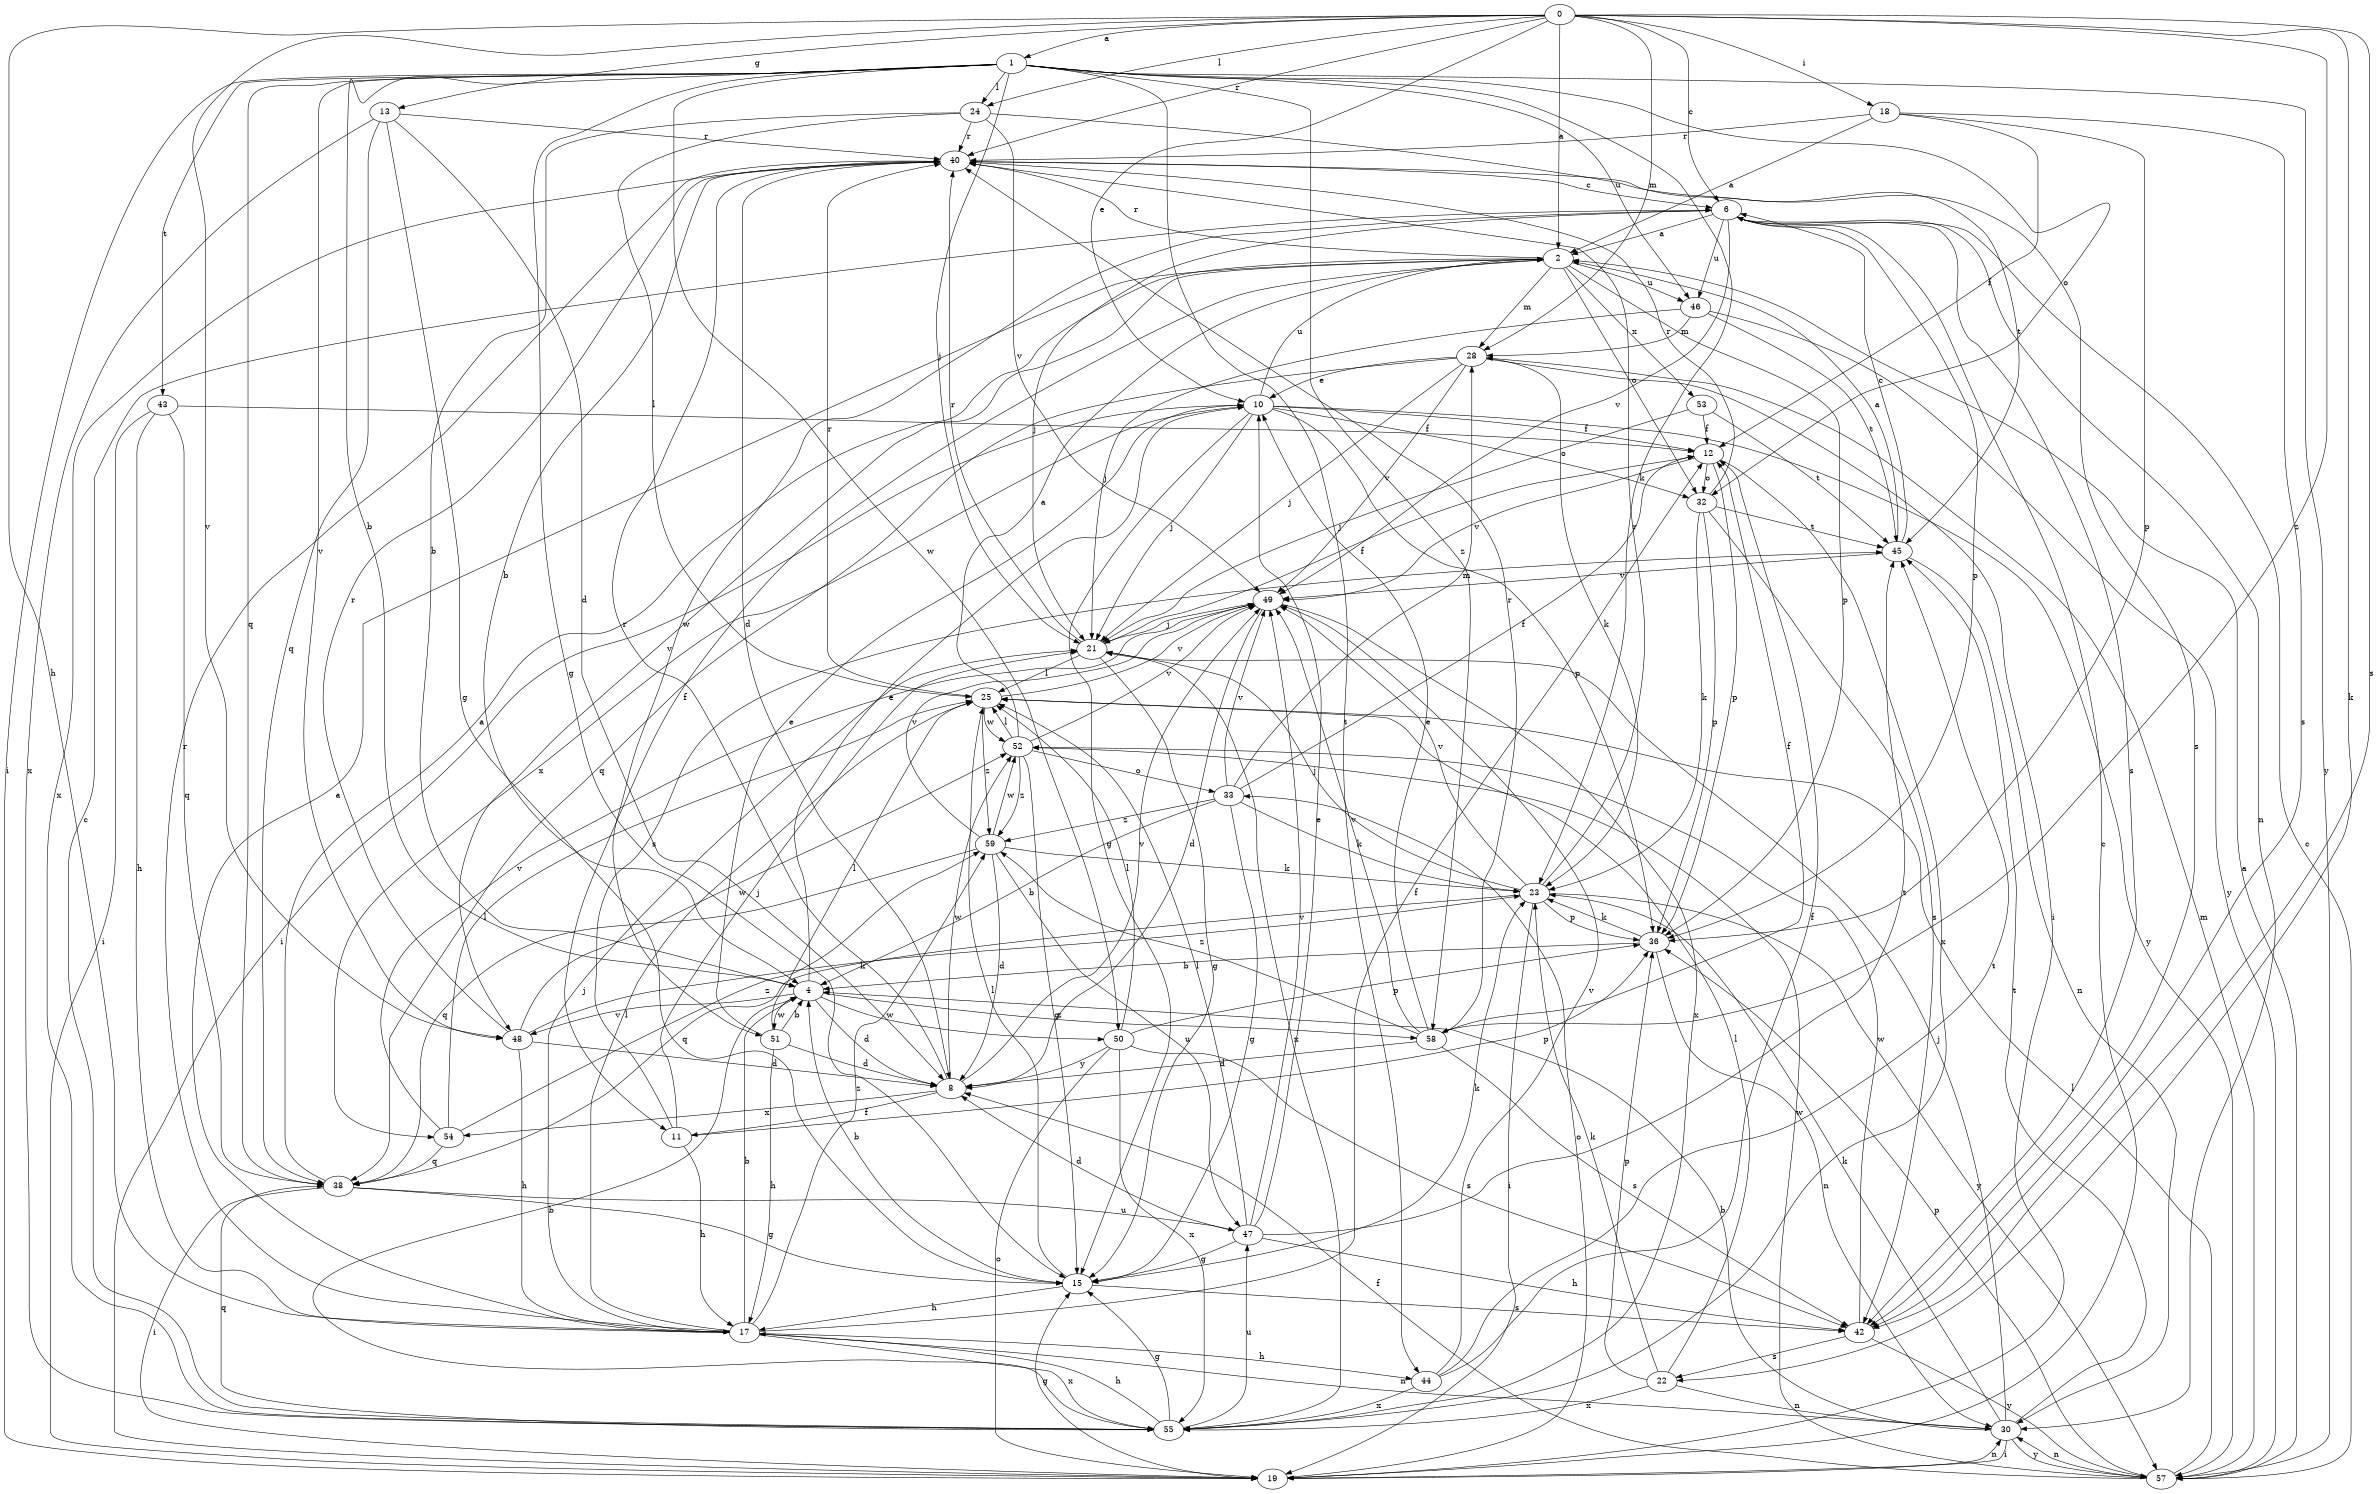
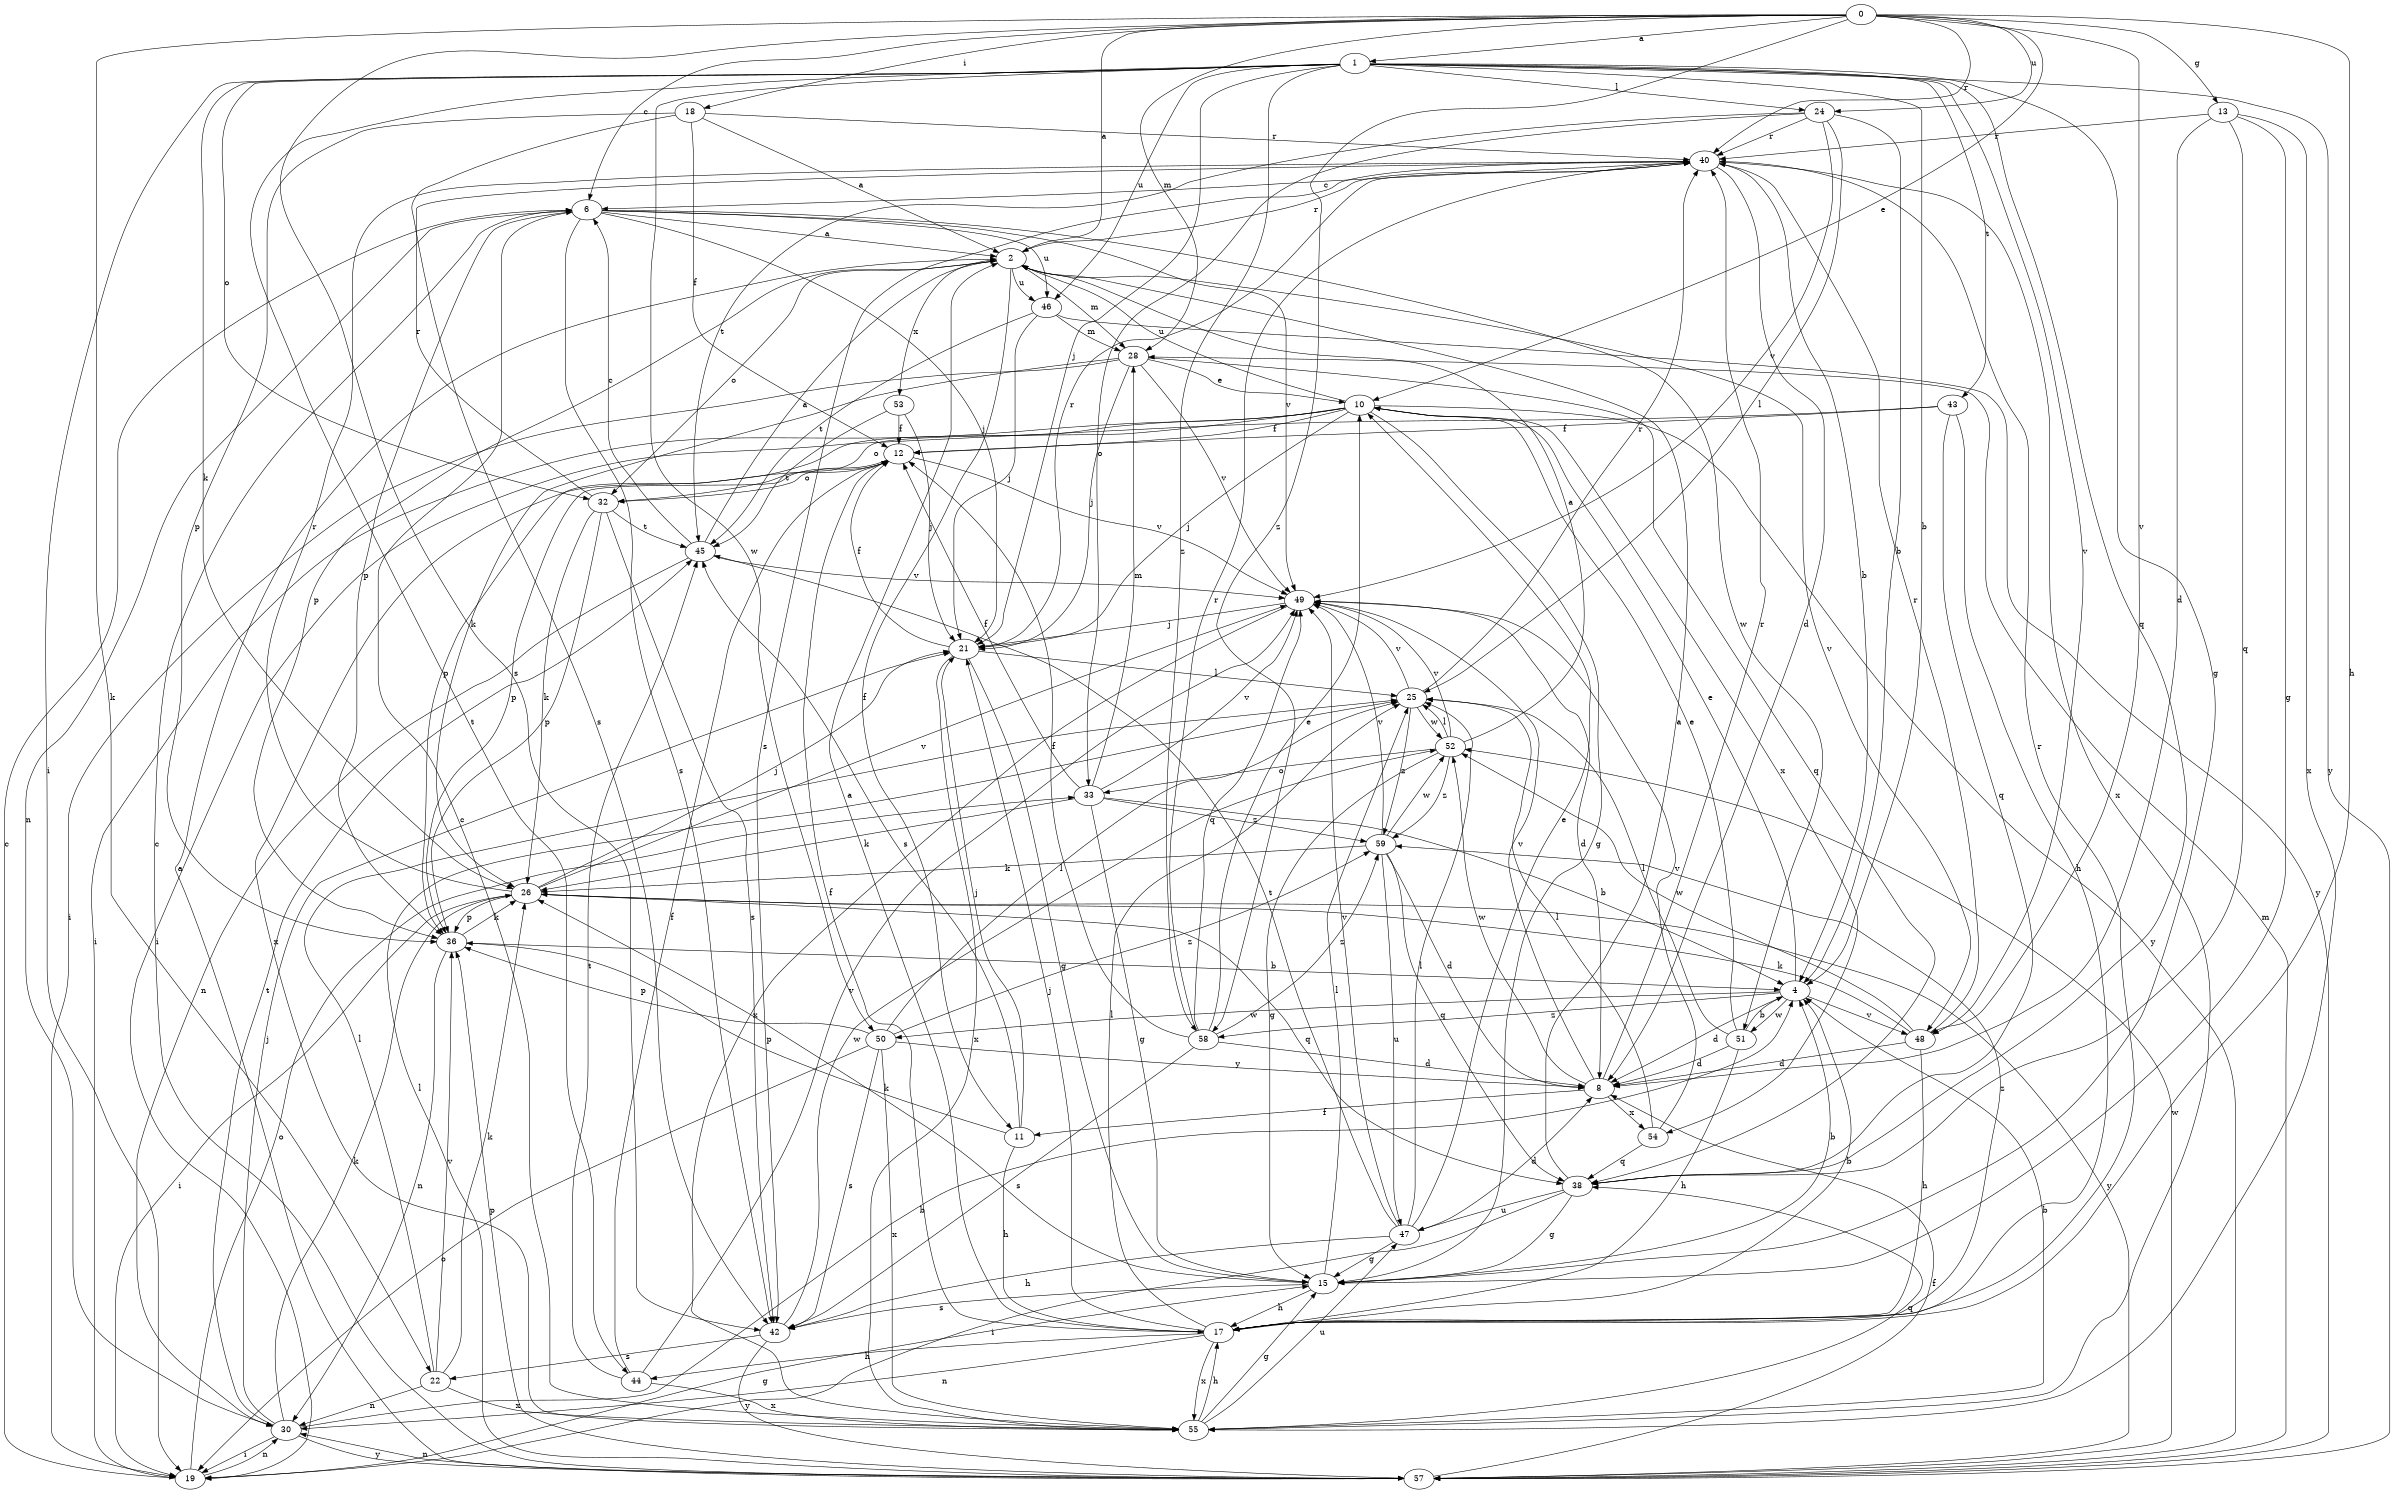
edge "0" -> "24": label "l" -> "u"
edge "24" -> "33": added, label "o"
edge "58" -> "49": label "v" -> "q"
node "23": label "23" -> "26"
edge "54" -> "59": now "50" -> "59"
edge "22" -> "36": label "p" -> "v"
